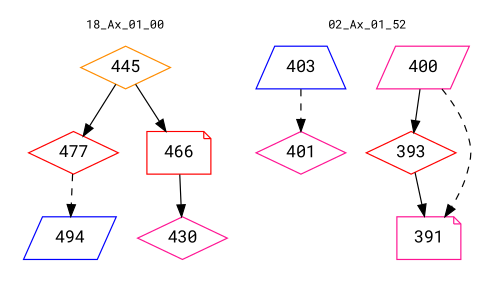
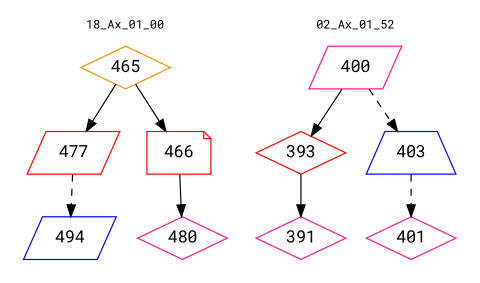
node "445": label "445" -> "465"
edge "400" -> "391": now "400" -> "403"
node "477": shape diamond -> parallelogram
node "430": label "430" -> "480"
node "391": shape note -> diamond
